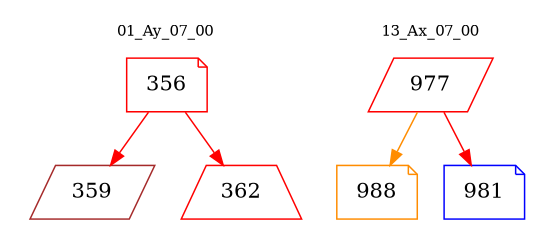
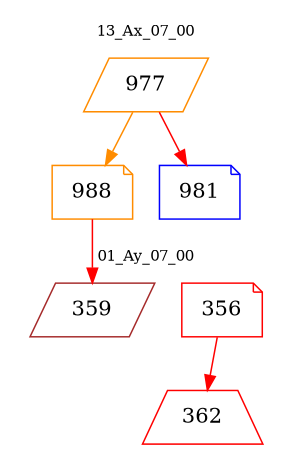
node "977": color red -> darkorange
edge "356" -> "359": now "988" -> "359"
